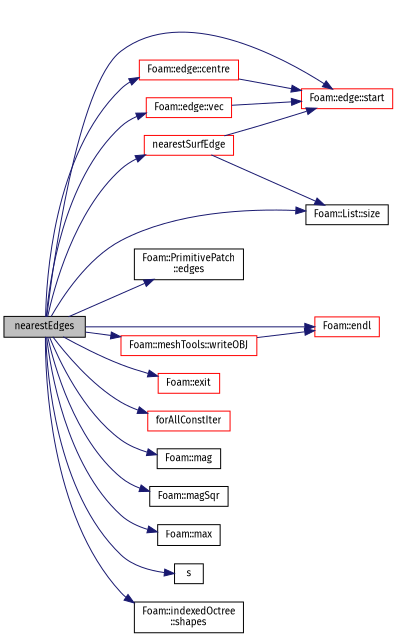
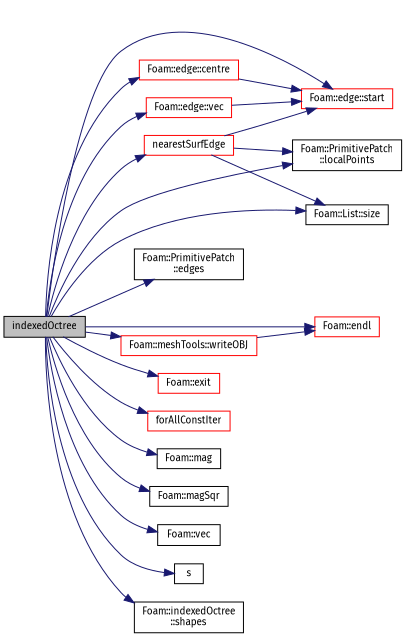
node "Foam::PrimitivePatch ::localPoints": added
node "nearestEdges": label "nearestEdges" -> "indexedOctree"
node "Foam::max": label "Foam::max" -> "Foam::vec"
